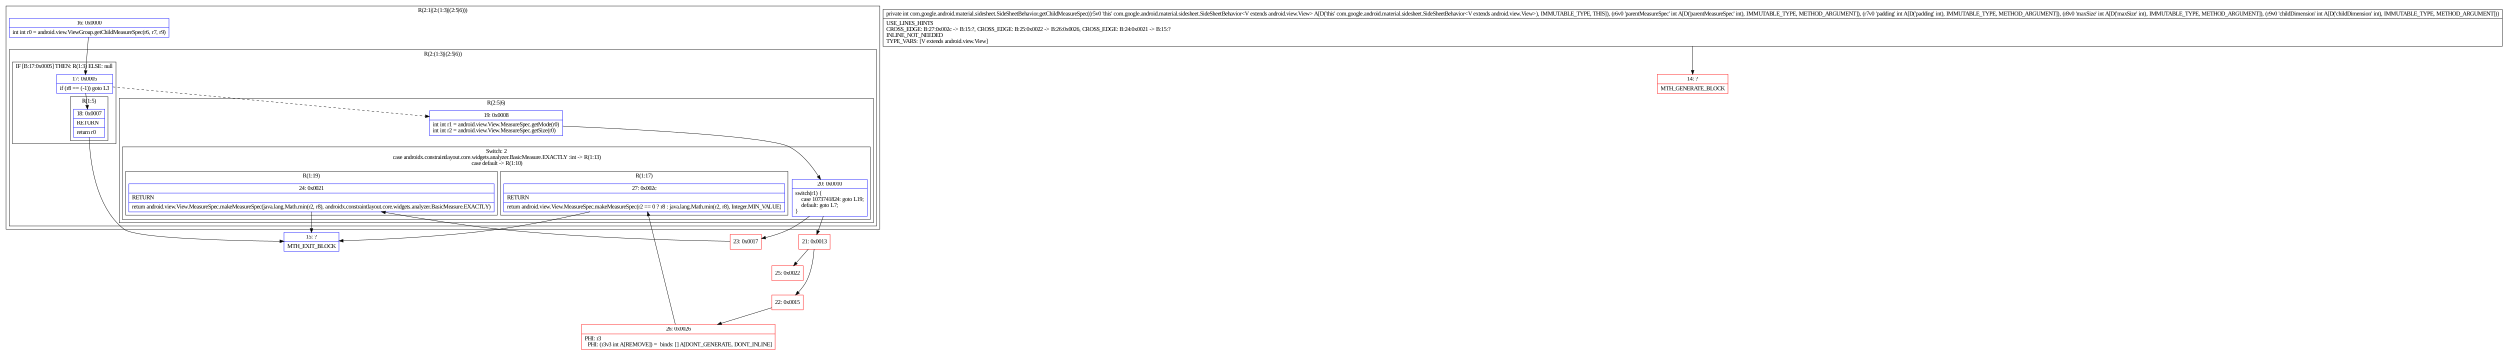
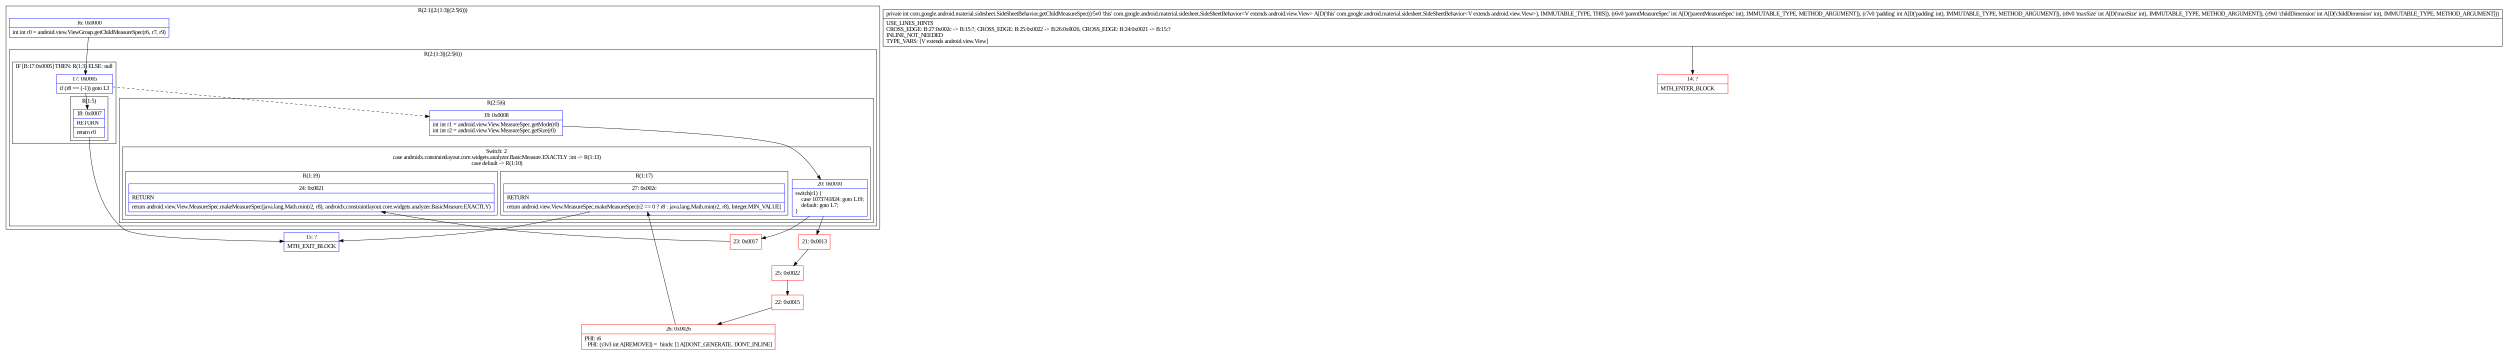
node "14: ?": text "MTH_GENERATE_BLOCK" -> "MTH_ENTER_BLOCK"
edge "24: 0x0021" -> "15: ?": removed
edge "21: 0x0013" -> "22: 0x0015": now "25: 0x0022" -> "22: 0x0015"
node "26: 0x0026": text "PHI: r3" -> "PHI: r6"
